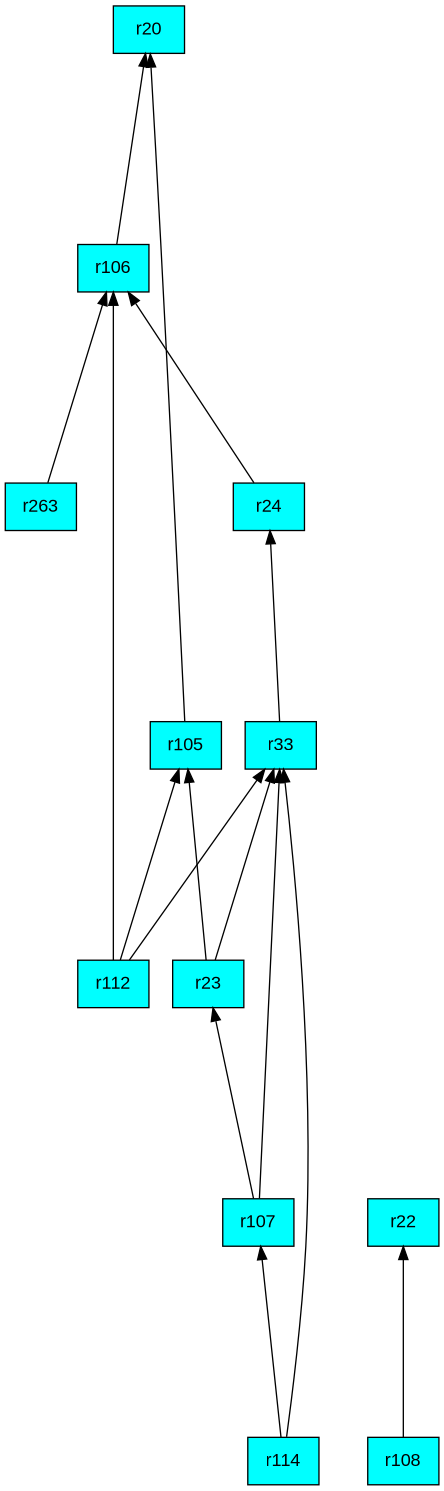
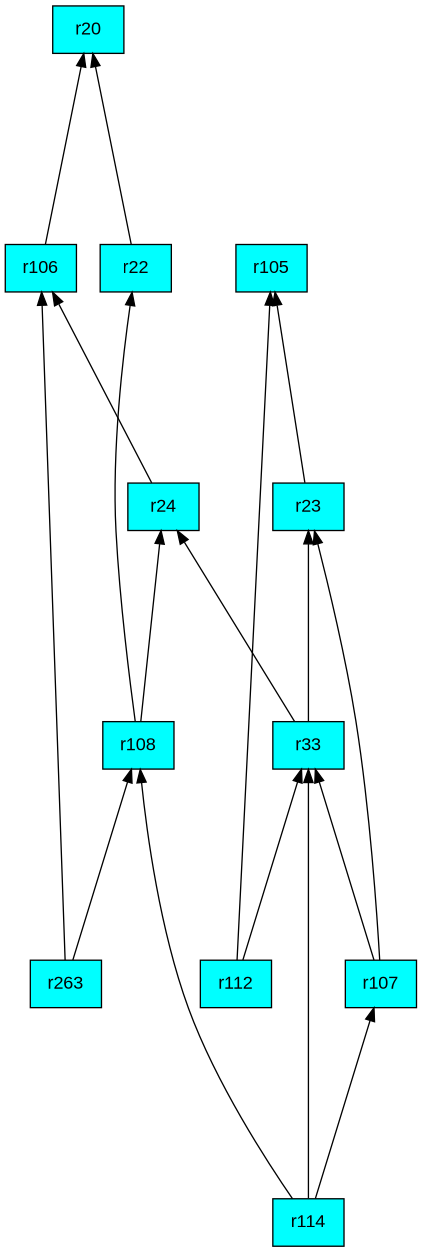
edge "r105" -> "r20": now "r22" -> "r20"
edge "r112" -> "r106": removed
edge "r108" -> "r24": added
edge "r263" -> "r108": added
edge "r23" -> "r33": reversed
edge "r114" -> "r108": added
